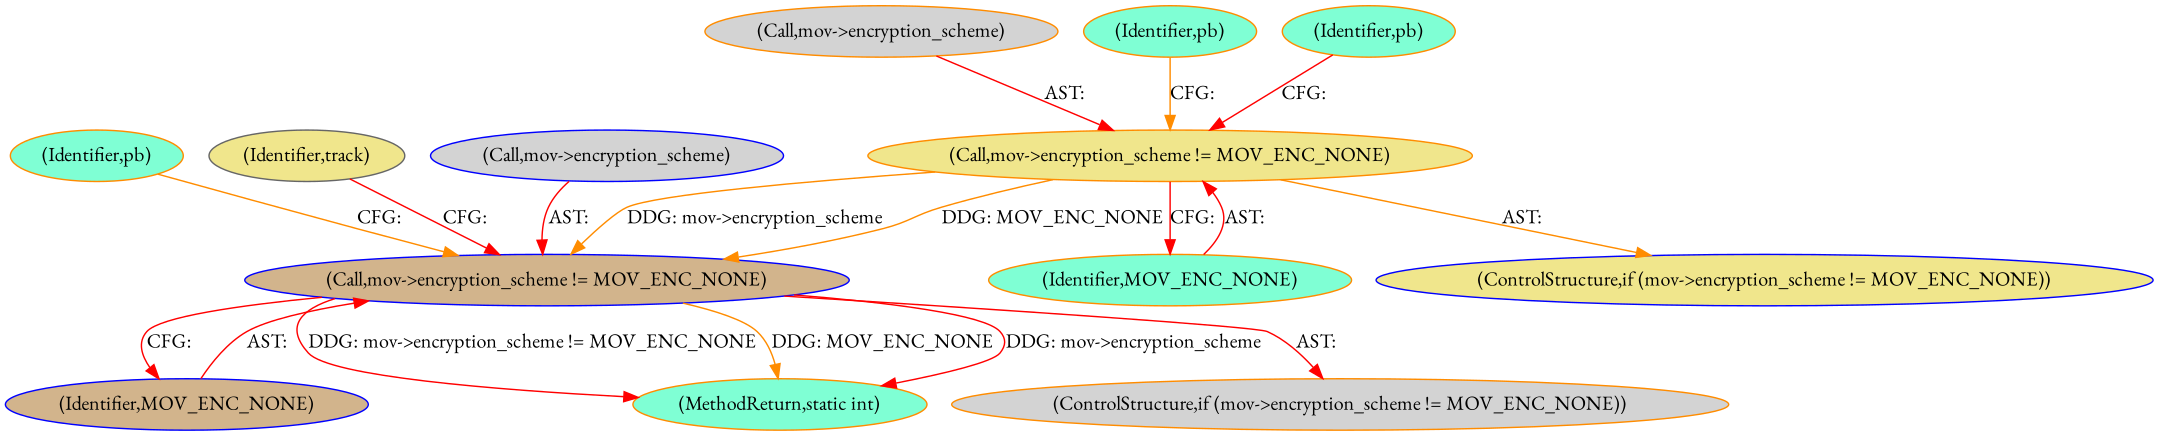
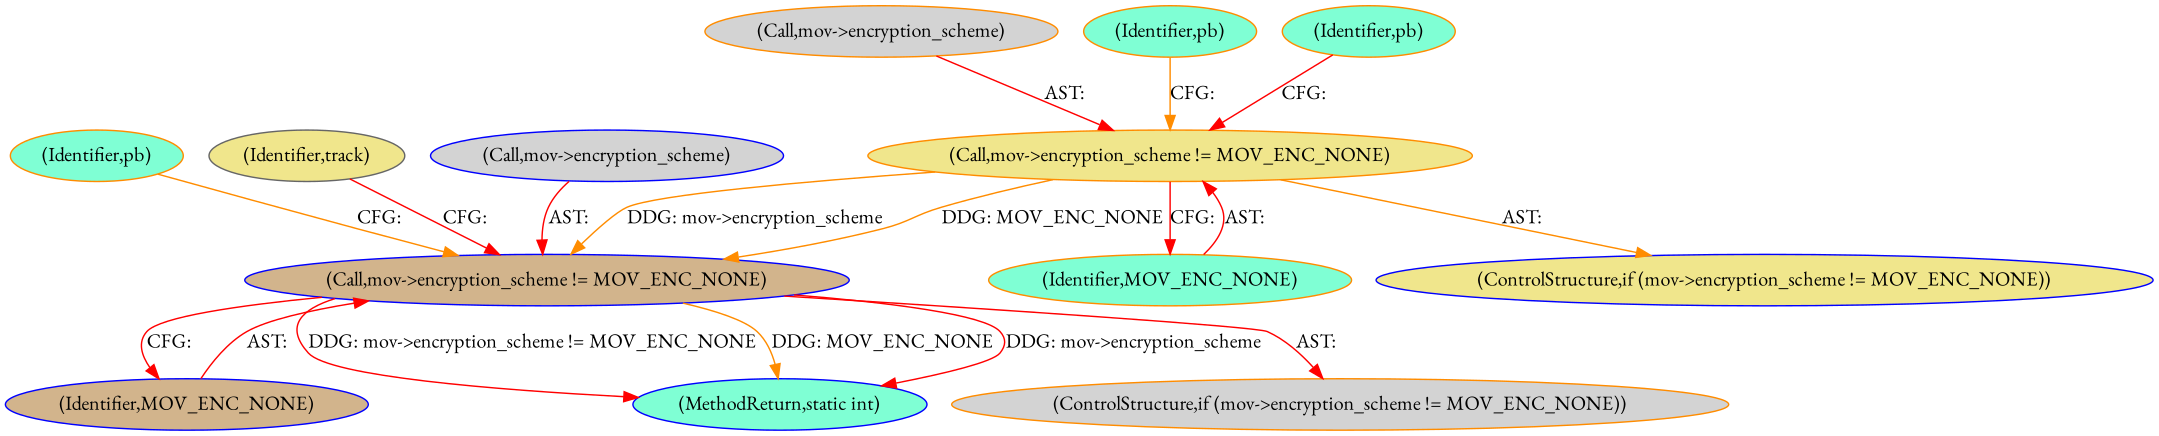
node "(MethodReturn,static int)": color darkorange -> blue
